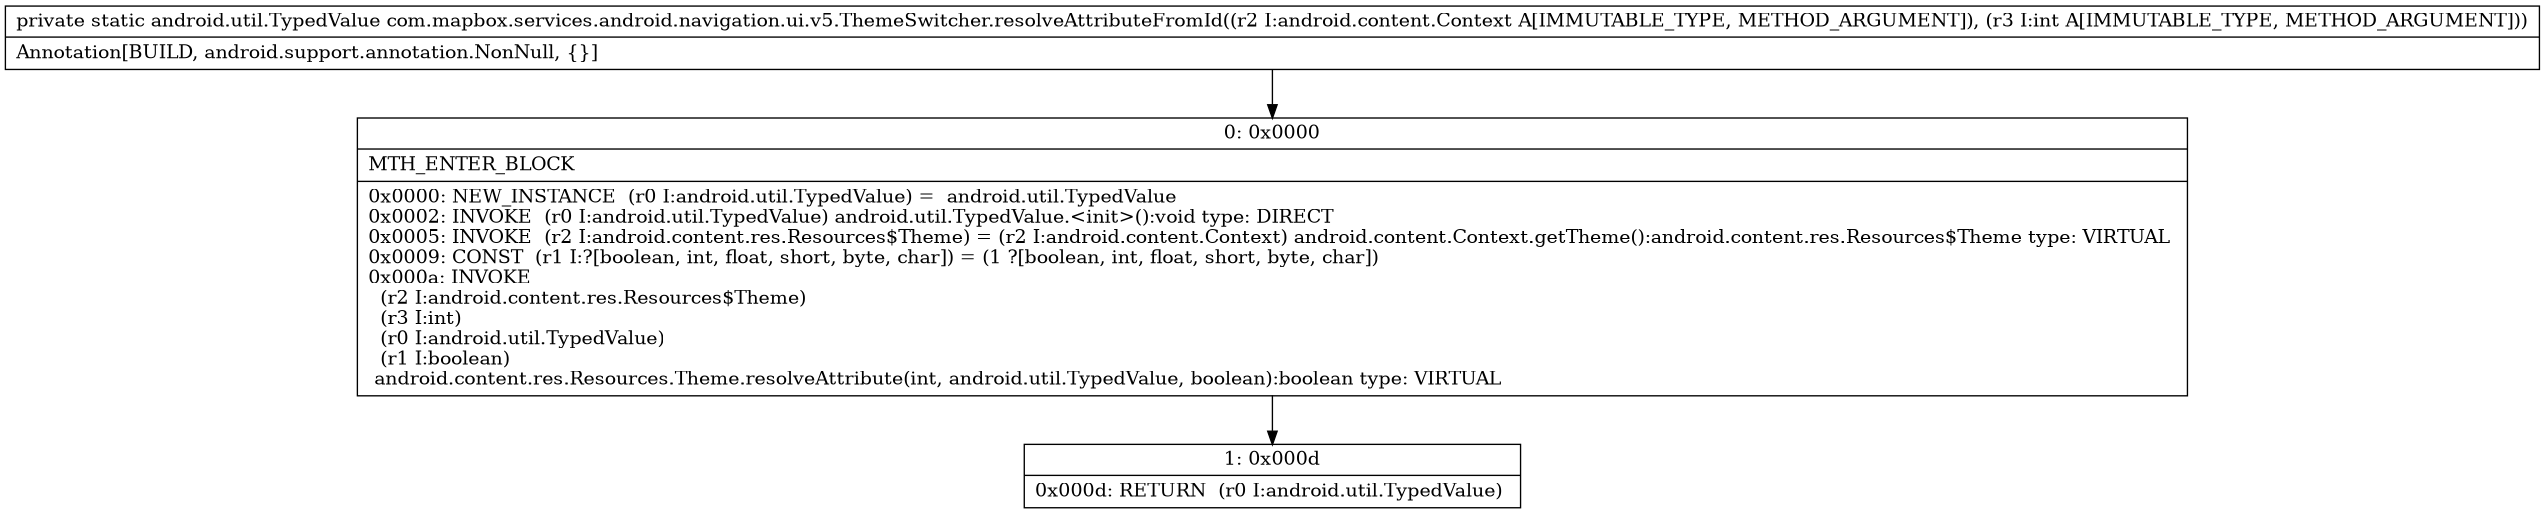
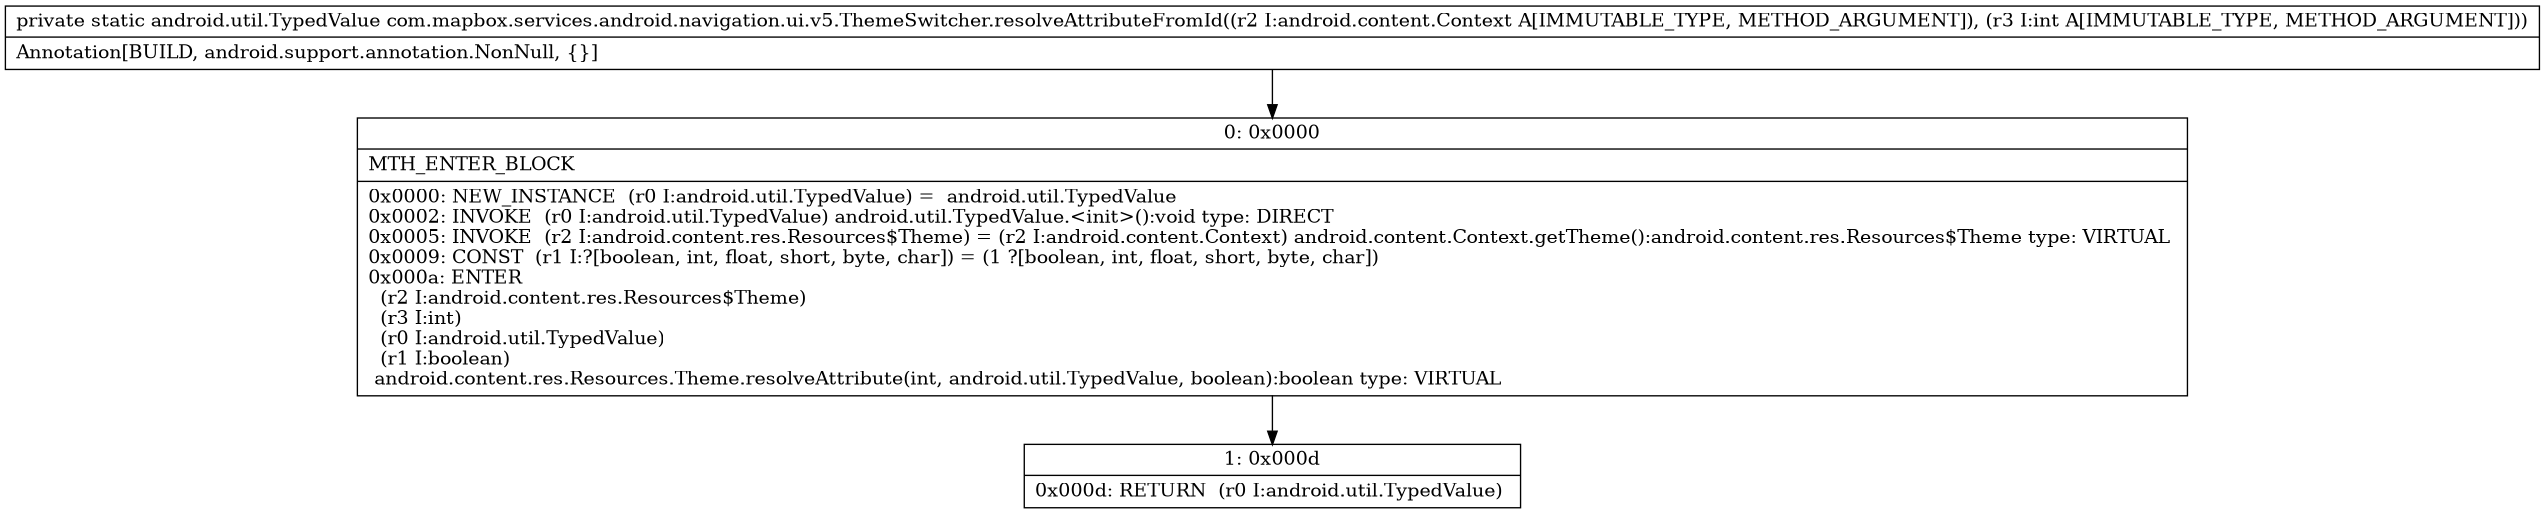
node "0: 0x0000": text "0x000a: INVOKE" -> "0x000a: ENTER"
